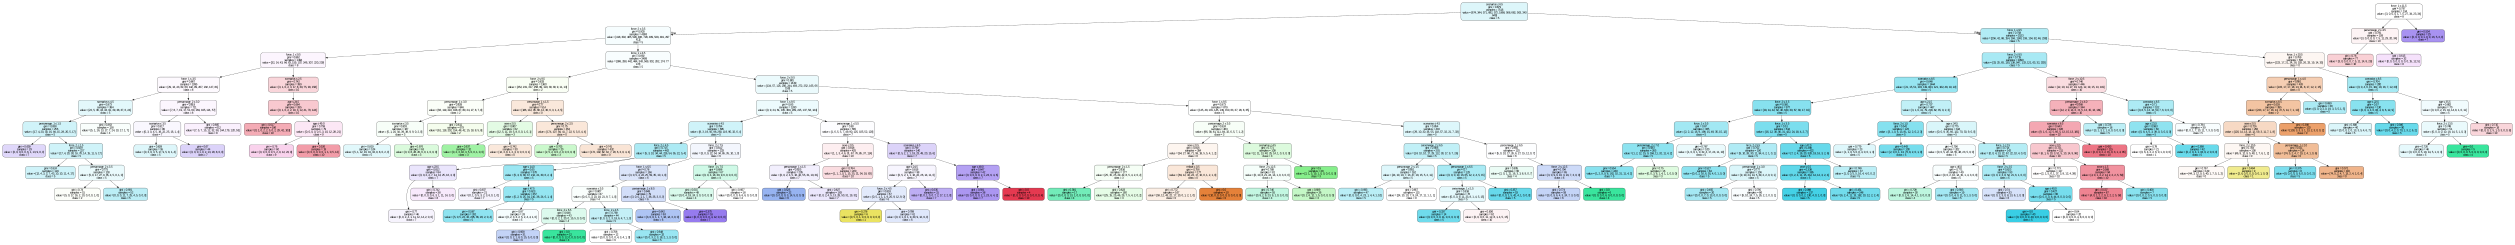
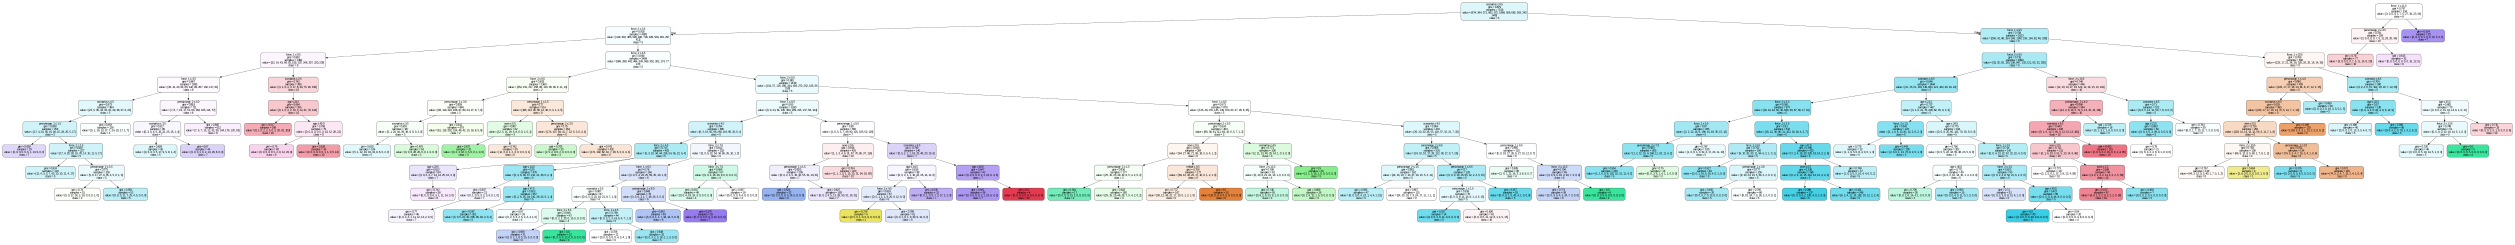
node "gini = 0.368": removed
edge "force_1 ≤ 2.5" -> "age ≤ 46.0": removed
edge "age ≤ 23.5" -> "gini = 0.77": now "gini = 0.807" -> "gini = 0.77"
